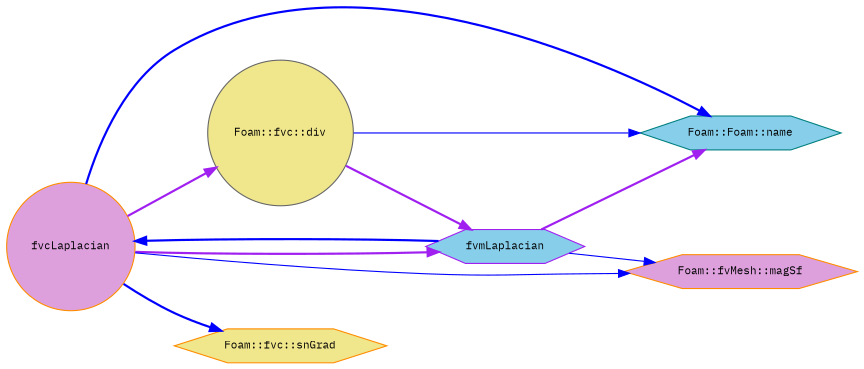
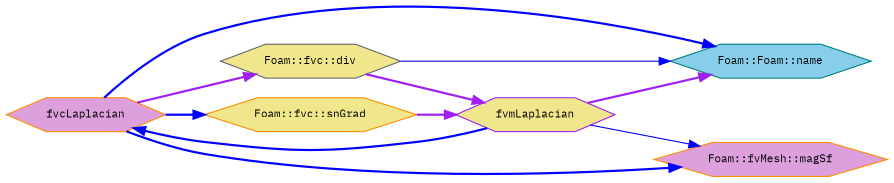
node "Foam::fvc::div": shape circle -> hexagon
node "fvcLaplacian": shape circle -> hexagon
node "fvmLaplacian": fillcolor skyblue -> khaki
edge "fvcLaplacian" -> "fvmLaplacian": now "Foam::fvc::snGrad" -> "fvmLaplacian"
edge "fvcLaplacian" -> "Foam::fvMesh::magSf": style solid -> bold
